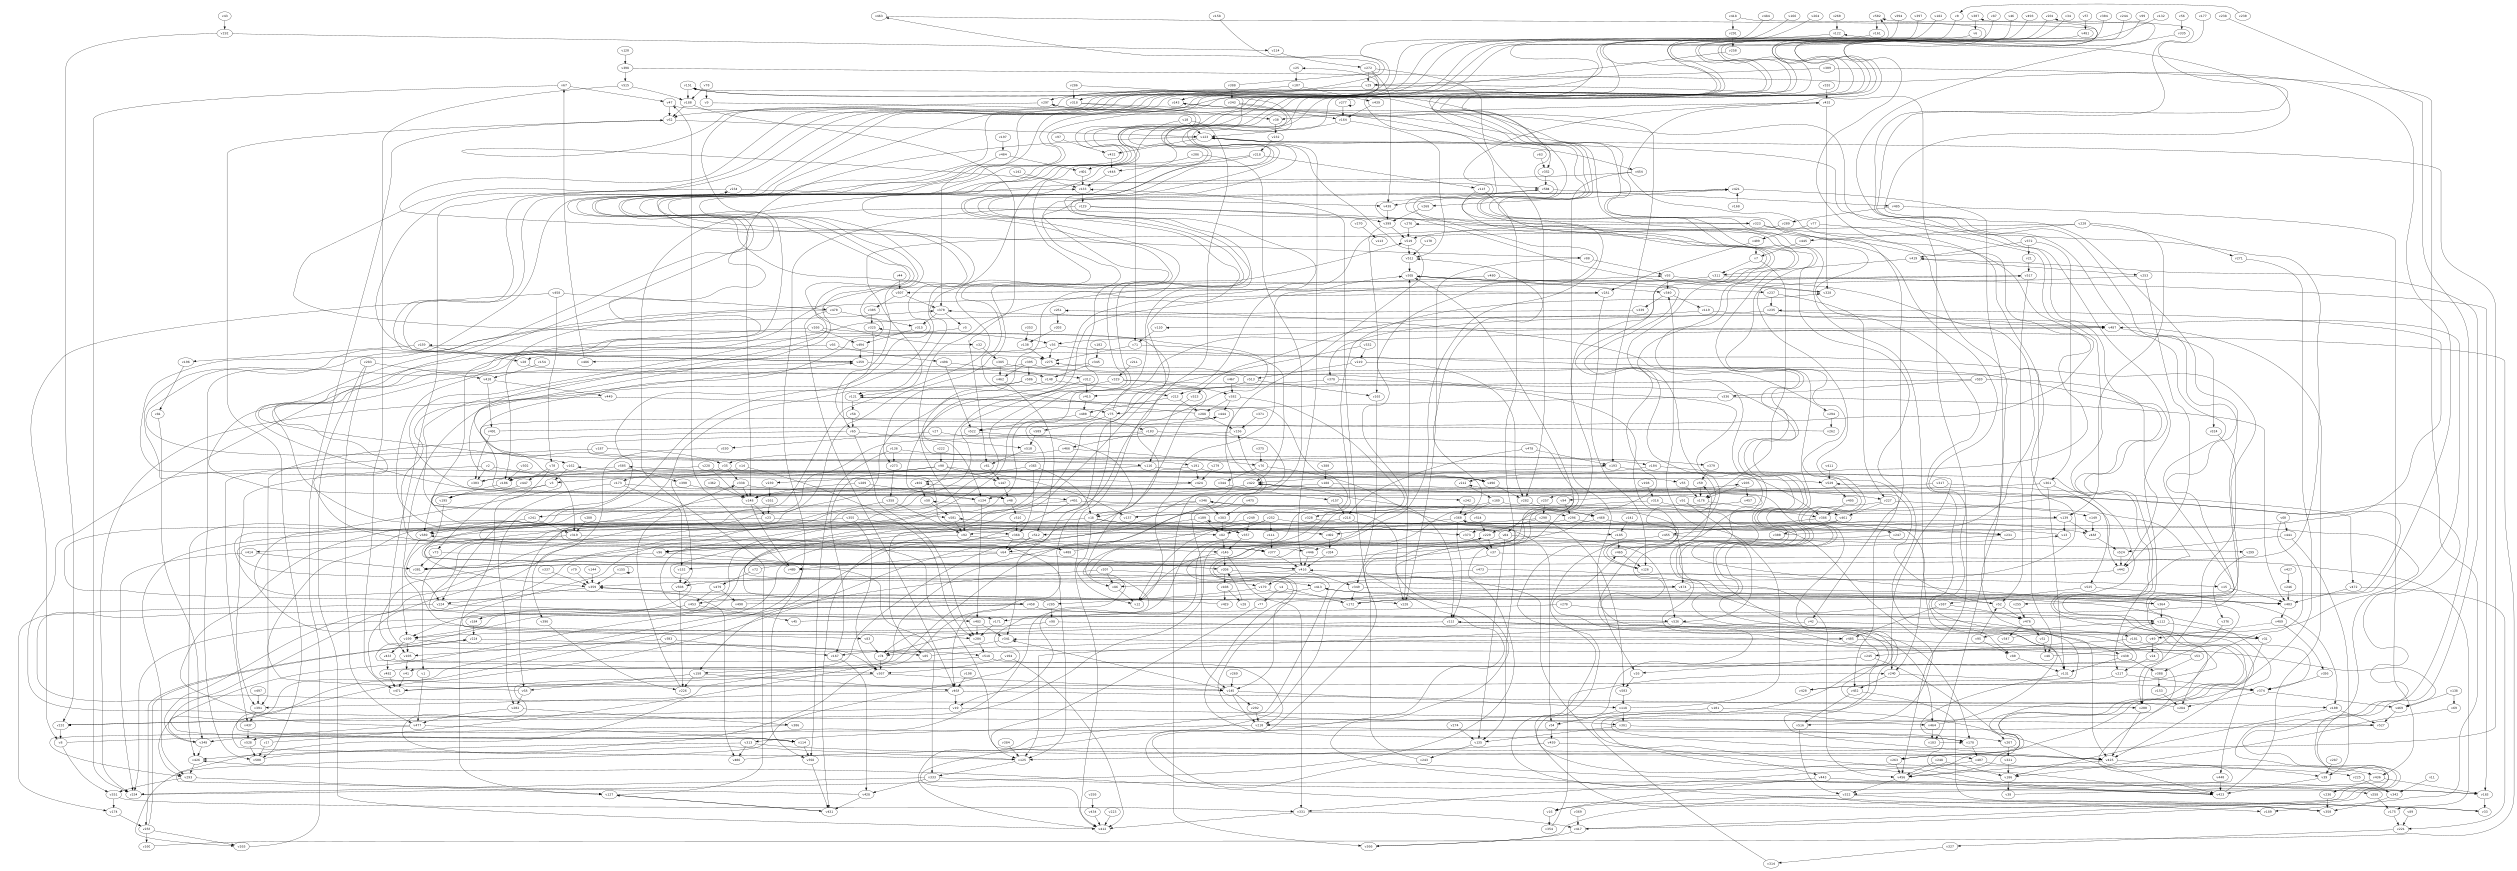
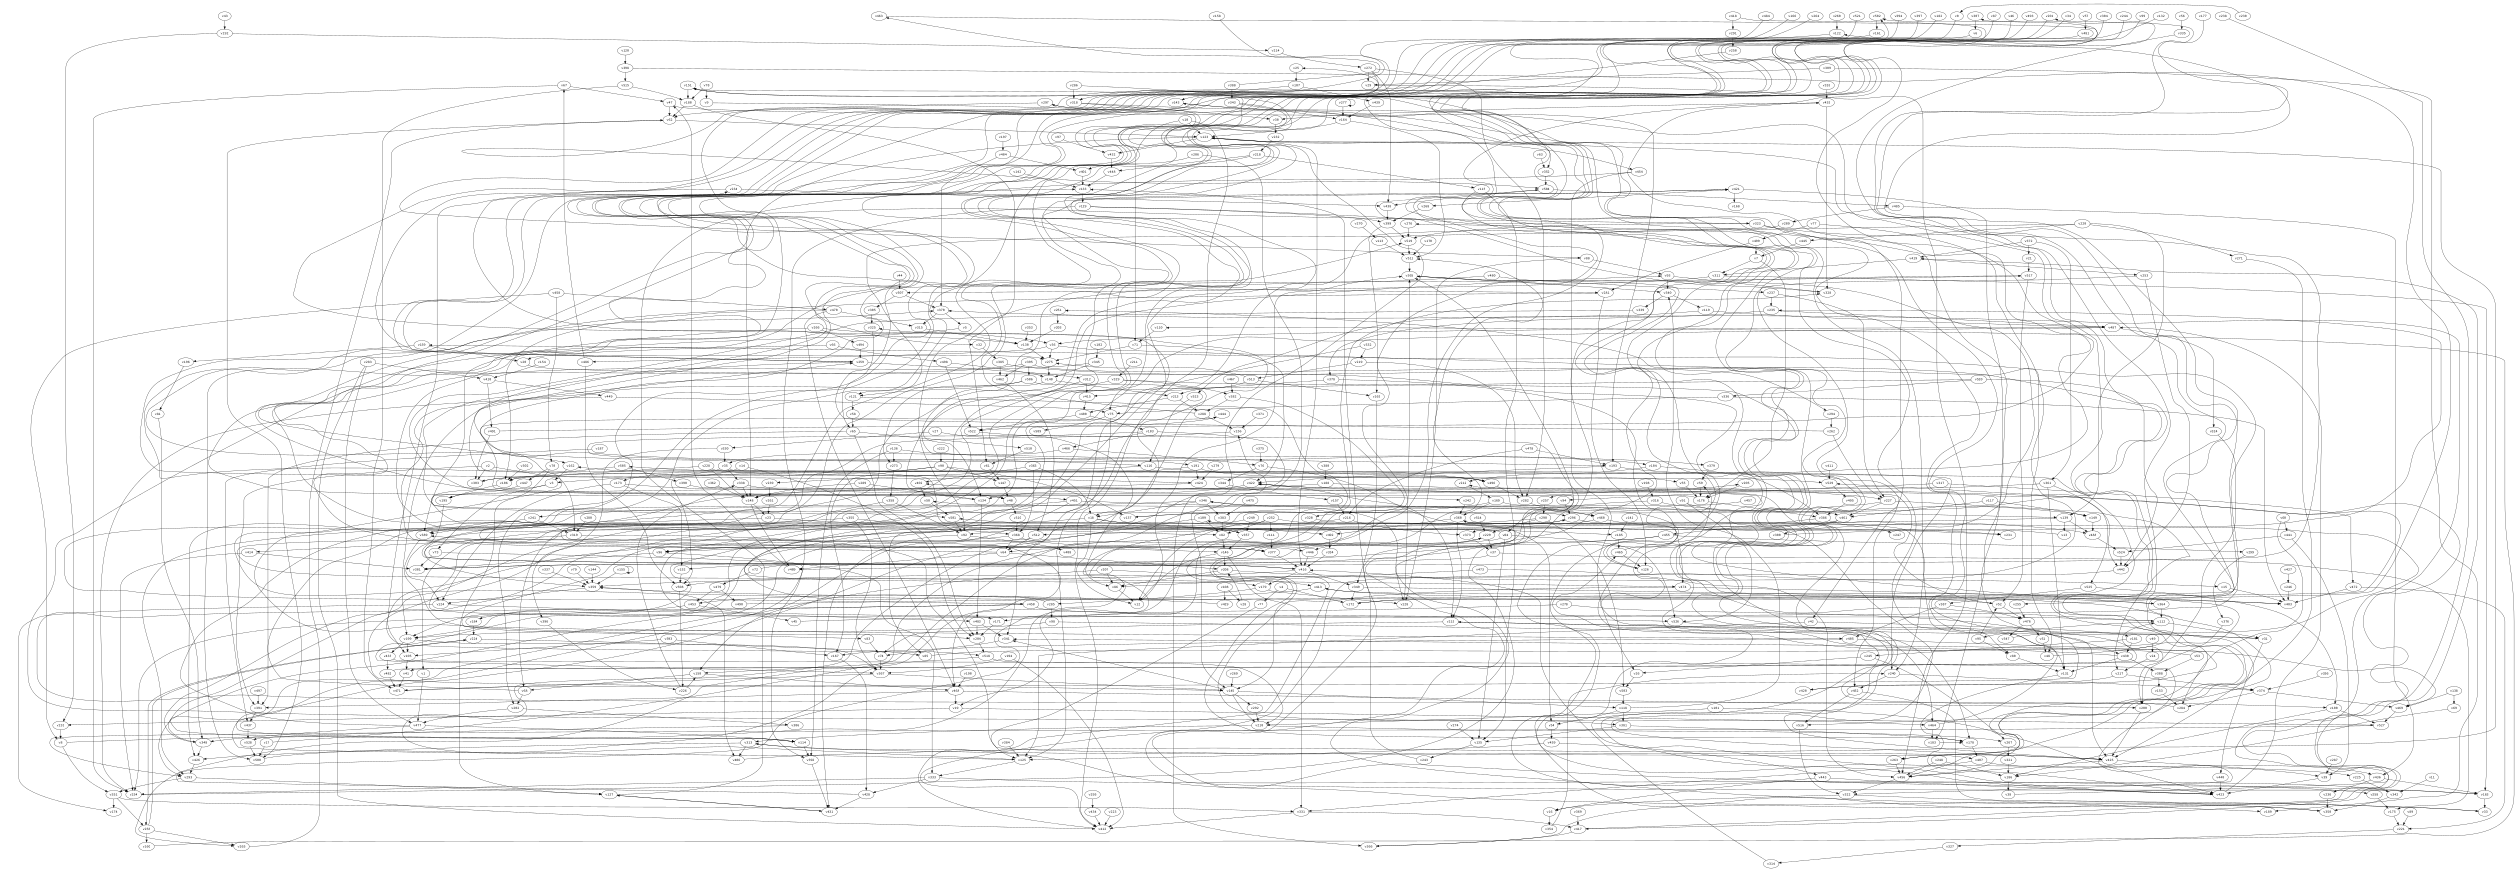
node "v521": added
edge "v29" -> "v297": removed
edge "v168" -> "v421": reversed
edge "v113" -> "v511": added
edge "v75" -> "v487": reversed
edge "v315" -> "v494": now "v315" -> "v130"
edge "v275" -> "v140": added
edge "v382" -> "v444": removed
edge "v509" -> "v510": removed
edge "v187" -> "v35": now "v330" -> "v35"
edge "v408" -> "v121": removed
edge "v262" -> "v227": added
edge "v486" -> "v508": added
edge "v205" -> "v457": removed
node "v117": added
edge "v247" -> "v518": now "v455" -> "v518"
edge "v285" -> "v13": now "v285" -> "v296"
edge "v208" -> "v108": now "v208" -> "v86"
node "v489": removed
edge "v526" -> "v74": removed
edge "v181" -> "v374": now "v181" -> "v430"
edge "v231" -> "v233": removed
edge "v150" -> "v226": reversed
edge "v33" -> "v426": now "v33" -> "v313"
edge "v174" -> "v256": now "v351" -> "v256"
